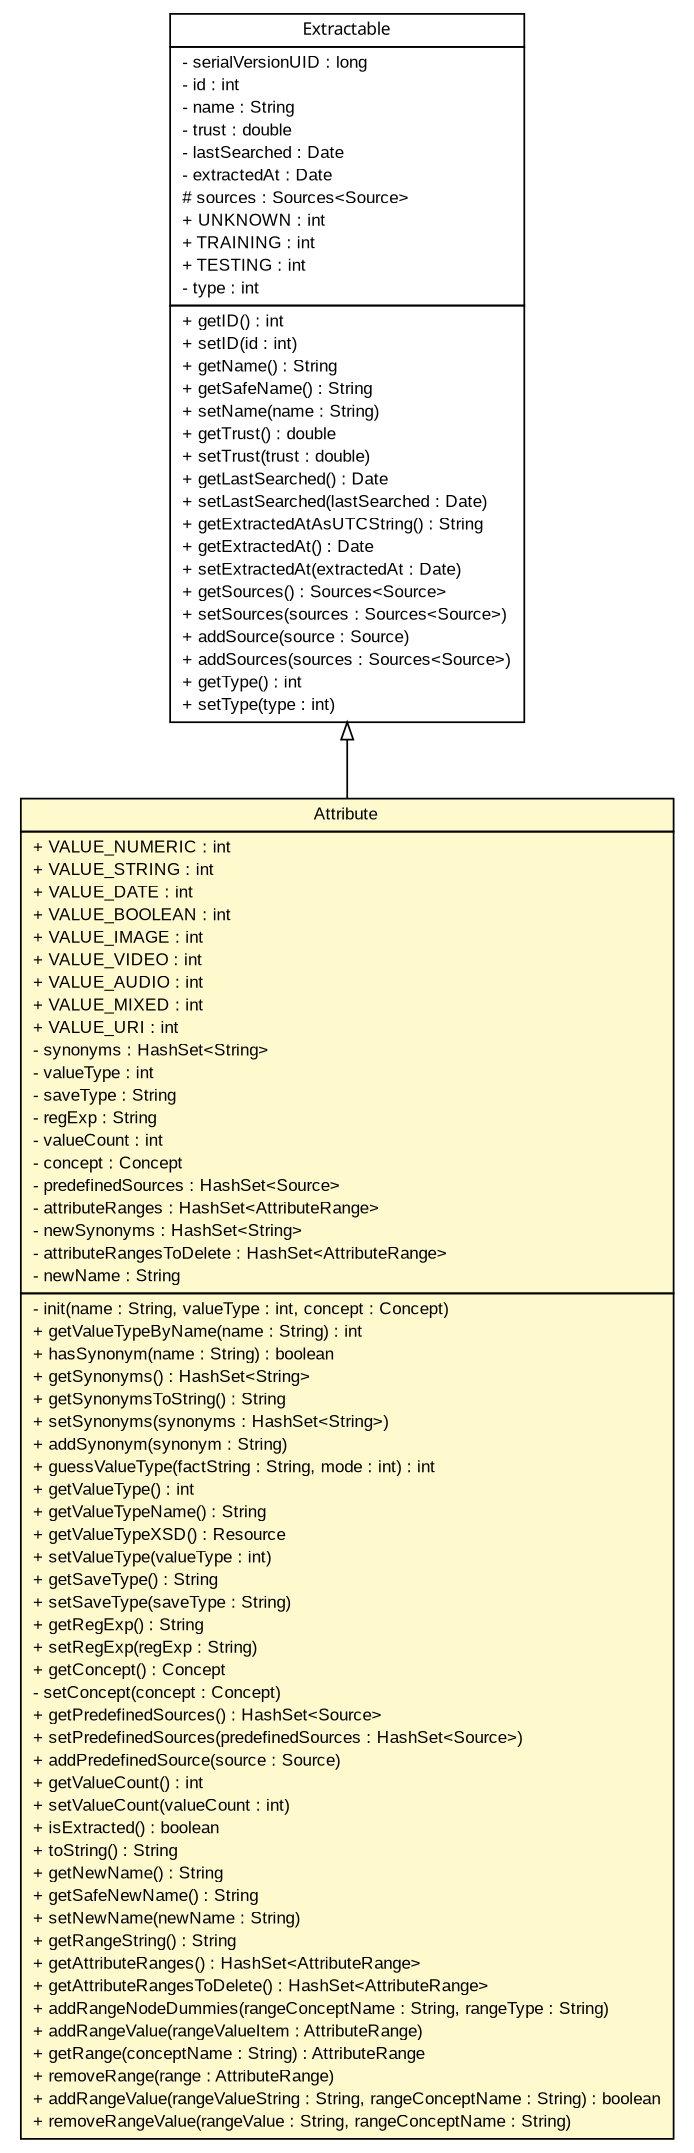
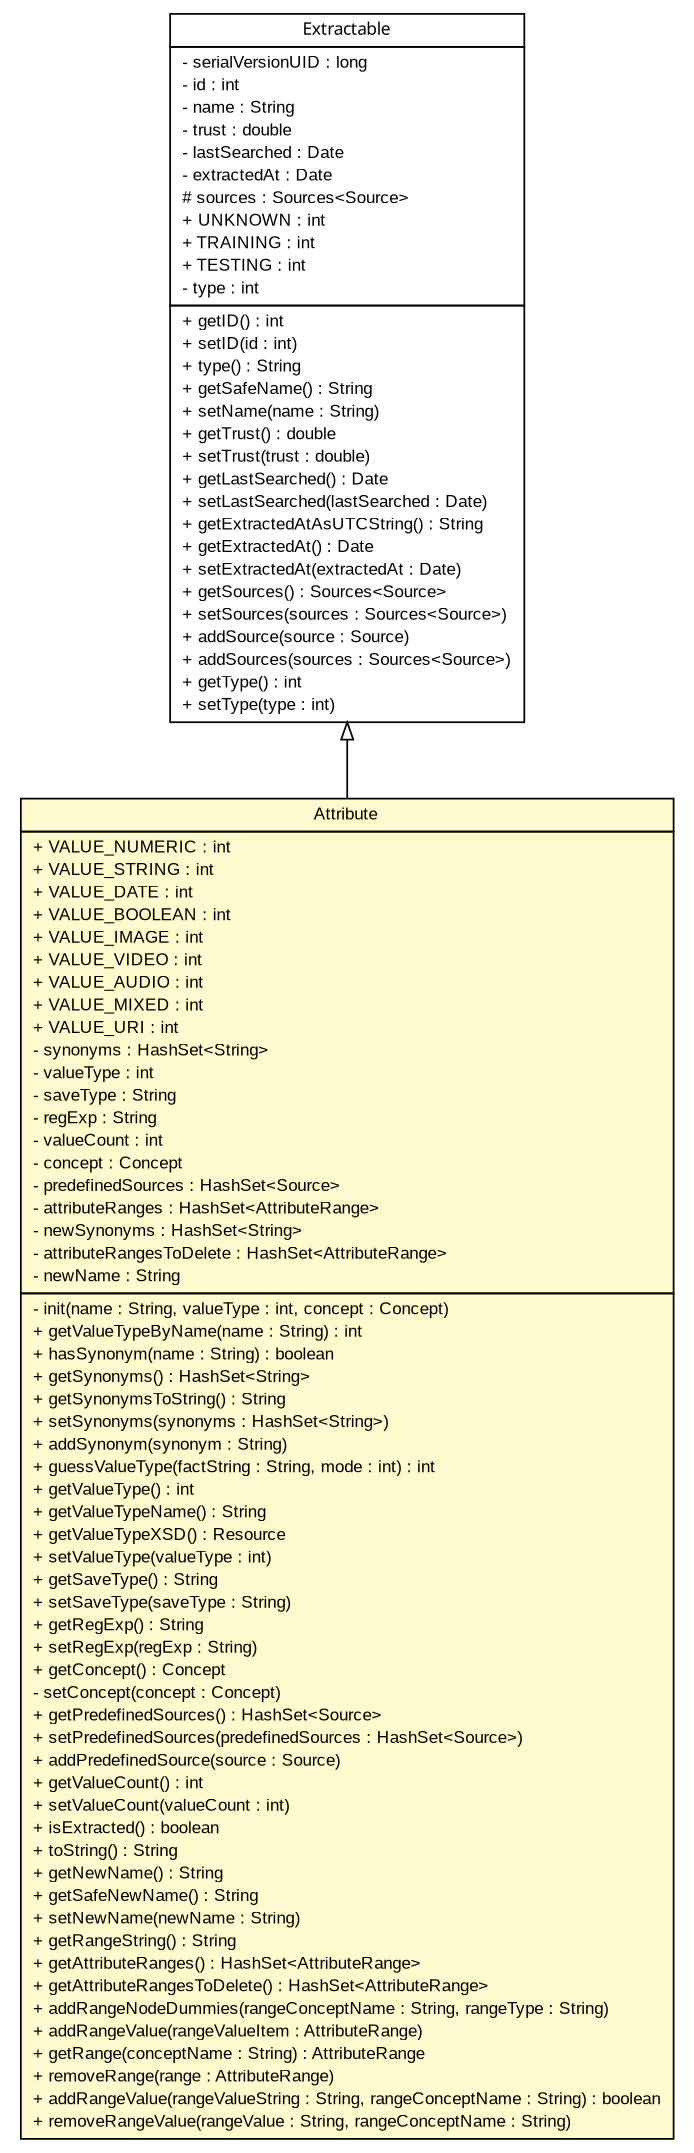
node "Extractable": text "+ getName() : String" -> "+ type() : String"
